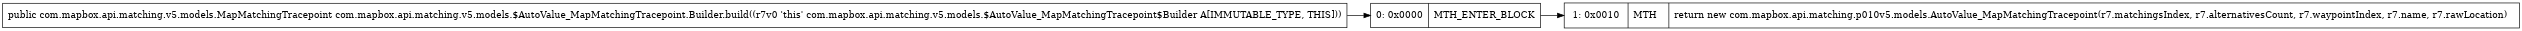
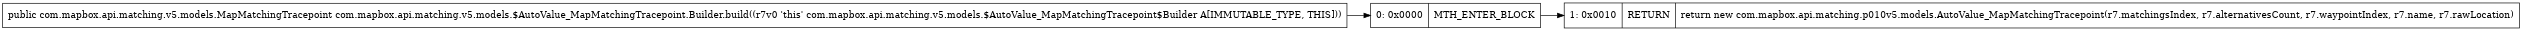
node "1: 0x0010": text "MTH" -> "RETURN"
